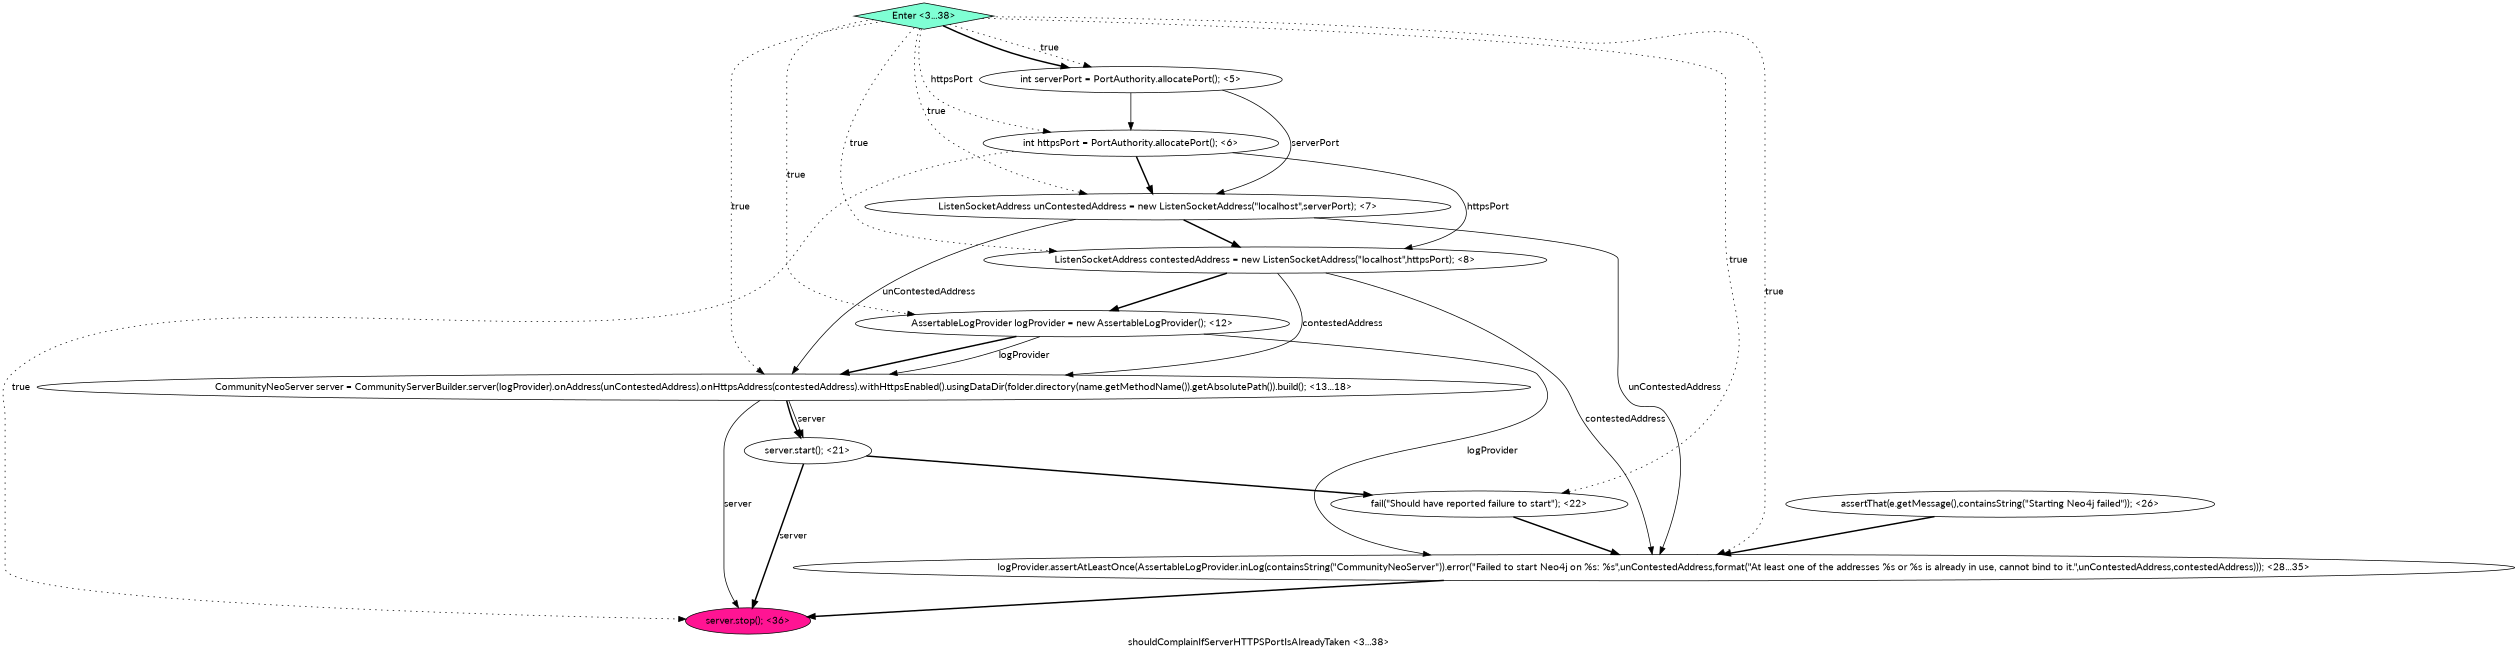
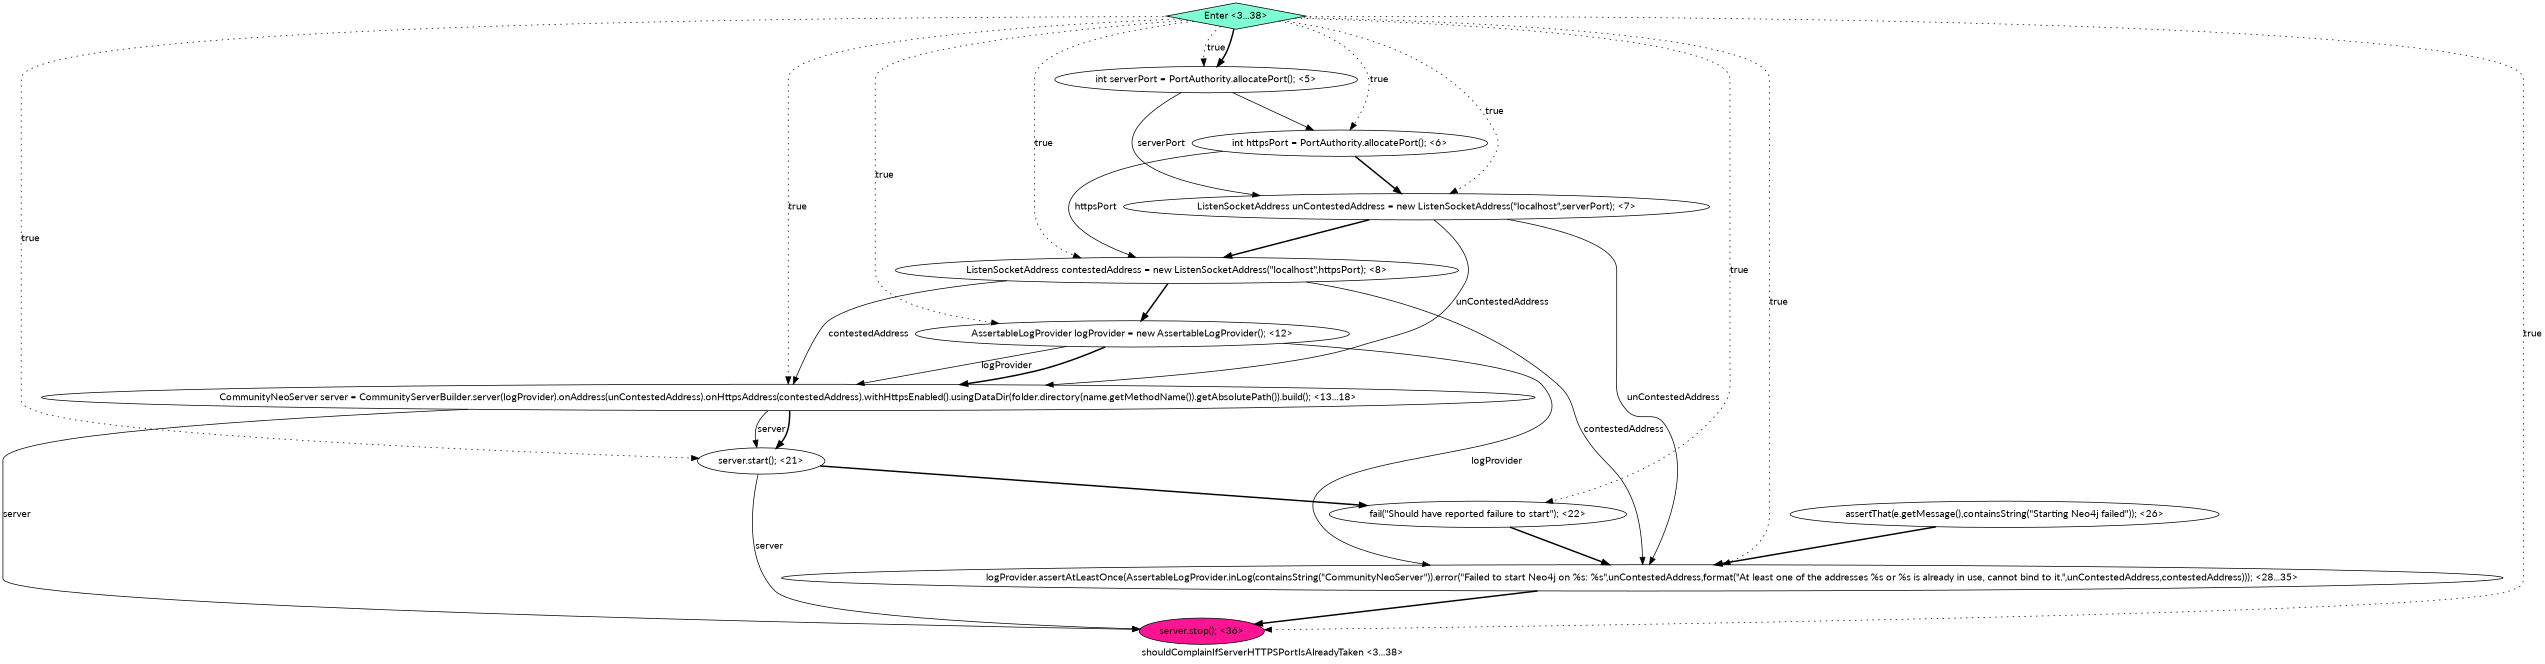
edge "Enter <3...38>" -> "server.start(); <21>": added, label "true"
edge "Enter <3...38>" -> "int httpsPort = PortAuthority.allocatePort(); <6>": label "httpsPort" -> "true"
edge "int httpsPort = PortAuthority.allocatePort(); <6>" -> "server.stop(); <36>": now "Enter <3...38>" -> "server.stop(); <36>"
edge "server.start(); <21>" -> "server.stop(); <36>": style bold -> solid
